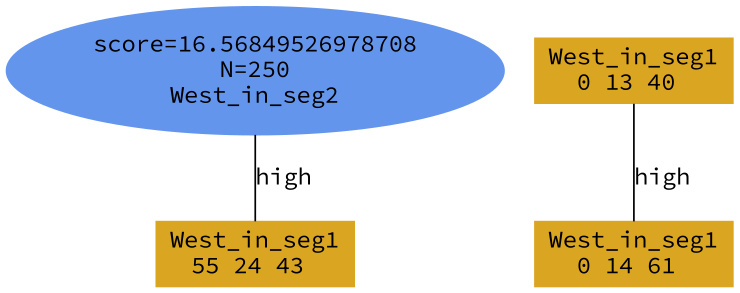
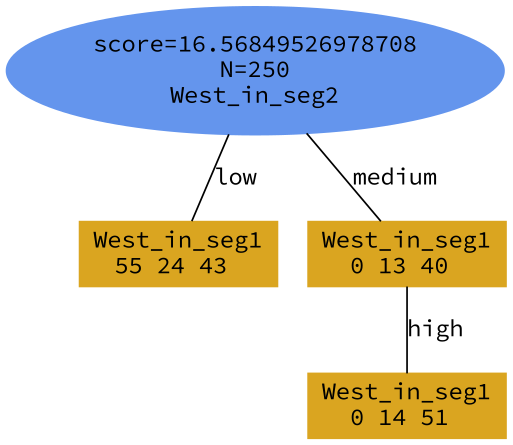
edge "score=16.56849526978708 N=250 West_in_seg2" -- "West_in_seg1 0 13 40": added, label "medium"
edge "score=16.56849526978708 N=250 West_in_seg2" -- "West_in_seg1 55 24 43": label "high" -> "low"
node "West_in_seg1 0 14 61": label "West_in_seg1 0 14 61" -> "West_in_seg1 0 14 51"
